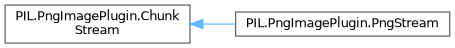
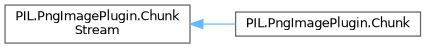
node "PIL.PngImagePlugin.PngStream": label "PIL.PngImagePlugin.PngStream" -> "PIL.PngImagePlugin.Chunk"
